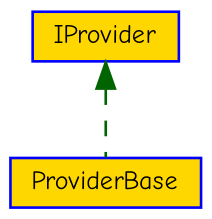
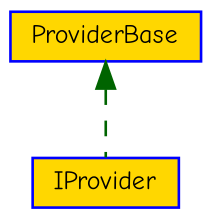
edge "ProviderBase" -> "IProvider": reversed
